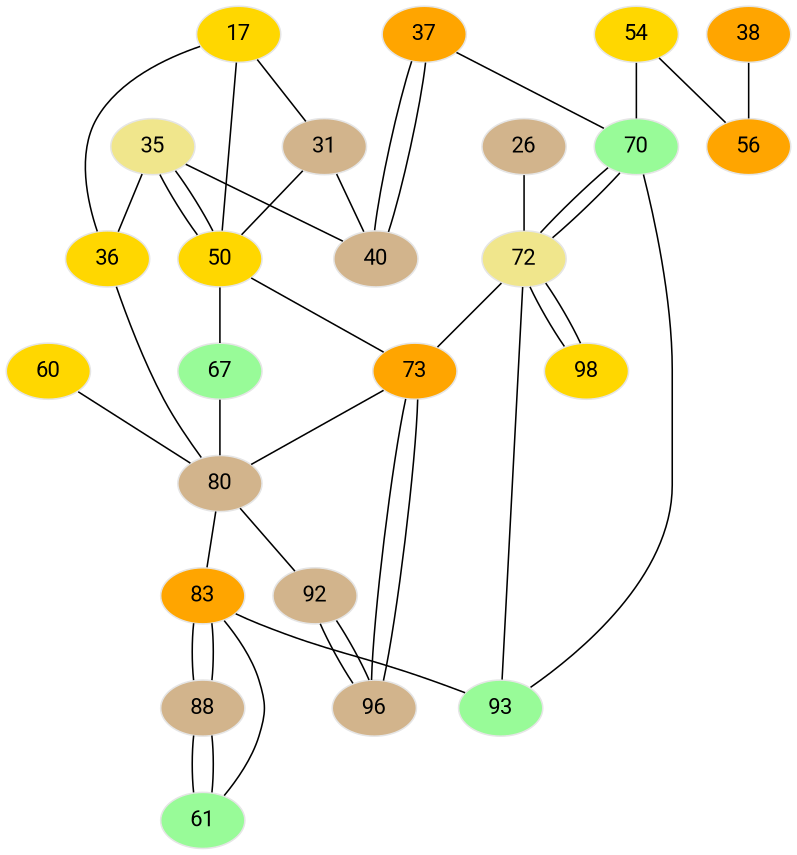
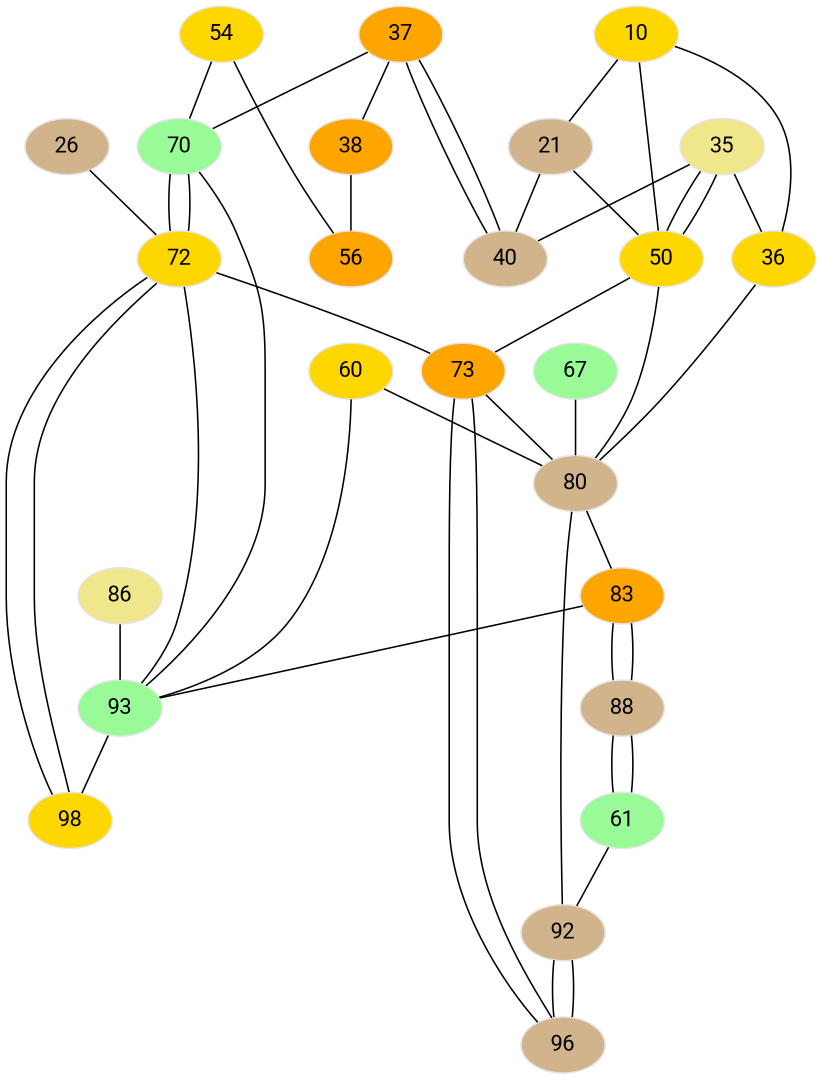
node "17": label "17" -> "10"
edge "37" -- "38": added
node "31": label "31" -> "21"
node "72": fillcolor khaki -> gold
edge "50" -- "67": now "50" -- "80"
edge "60" -- "93": added
node "86": added
edge "83" -- "61": now "92" -- "61"
edge "93" -- "98": added
